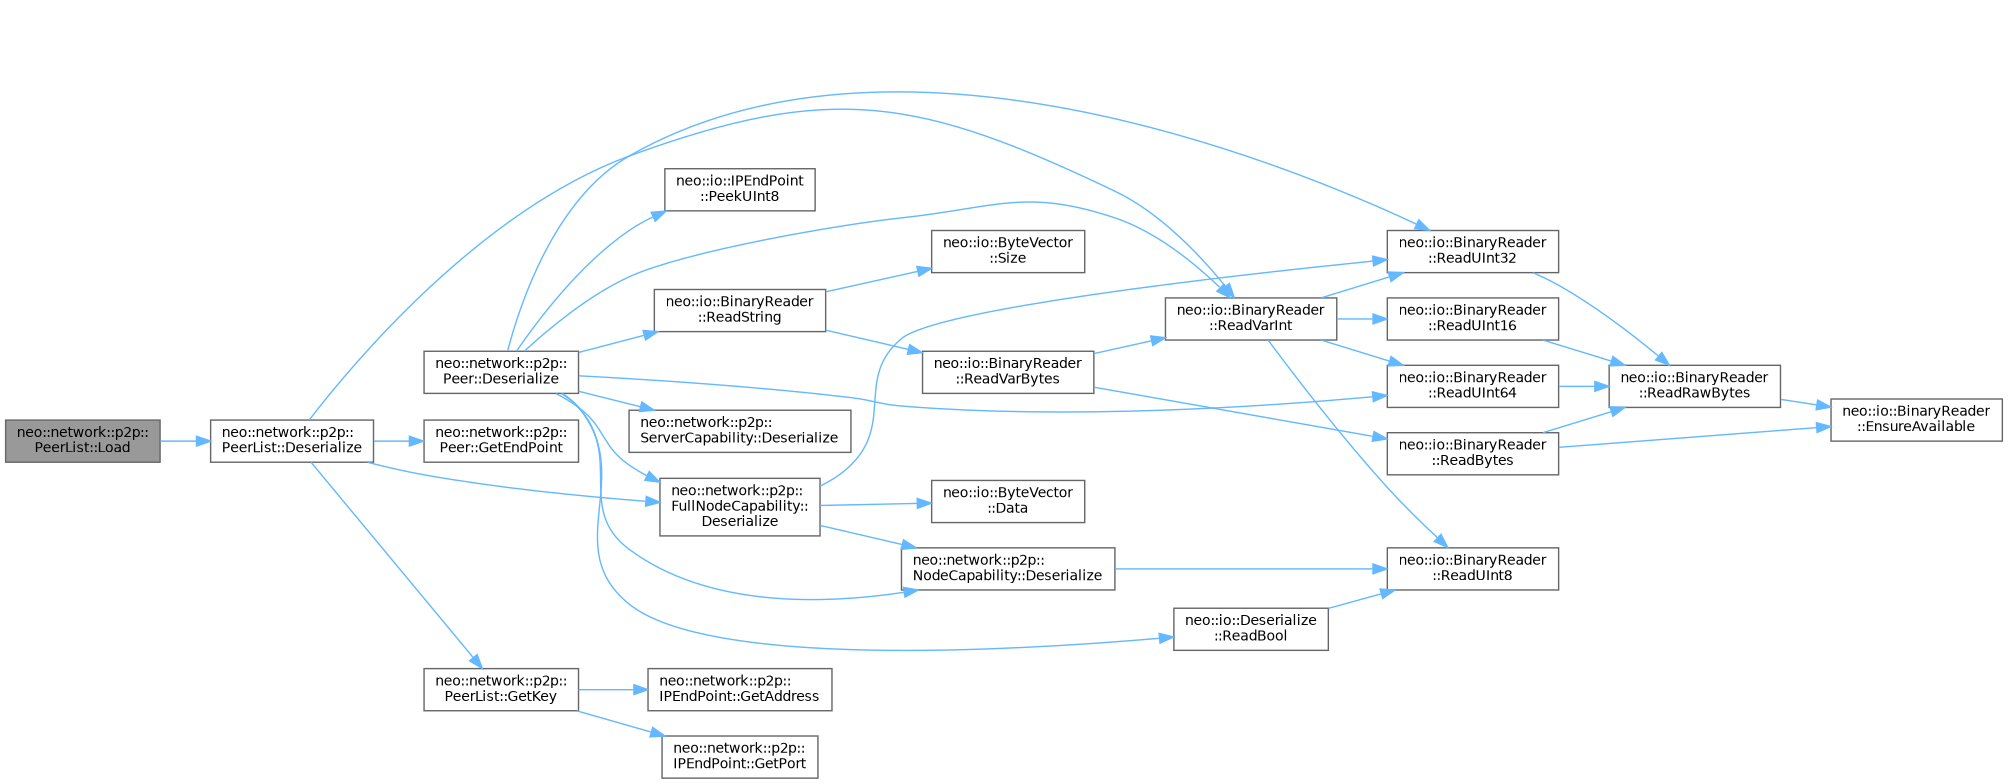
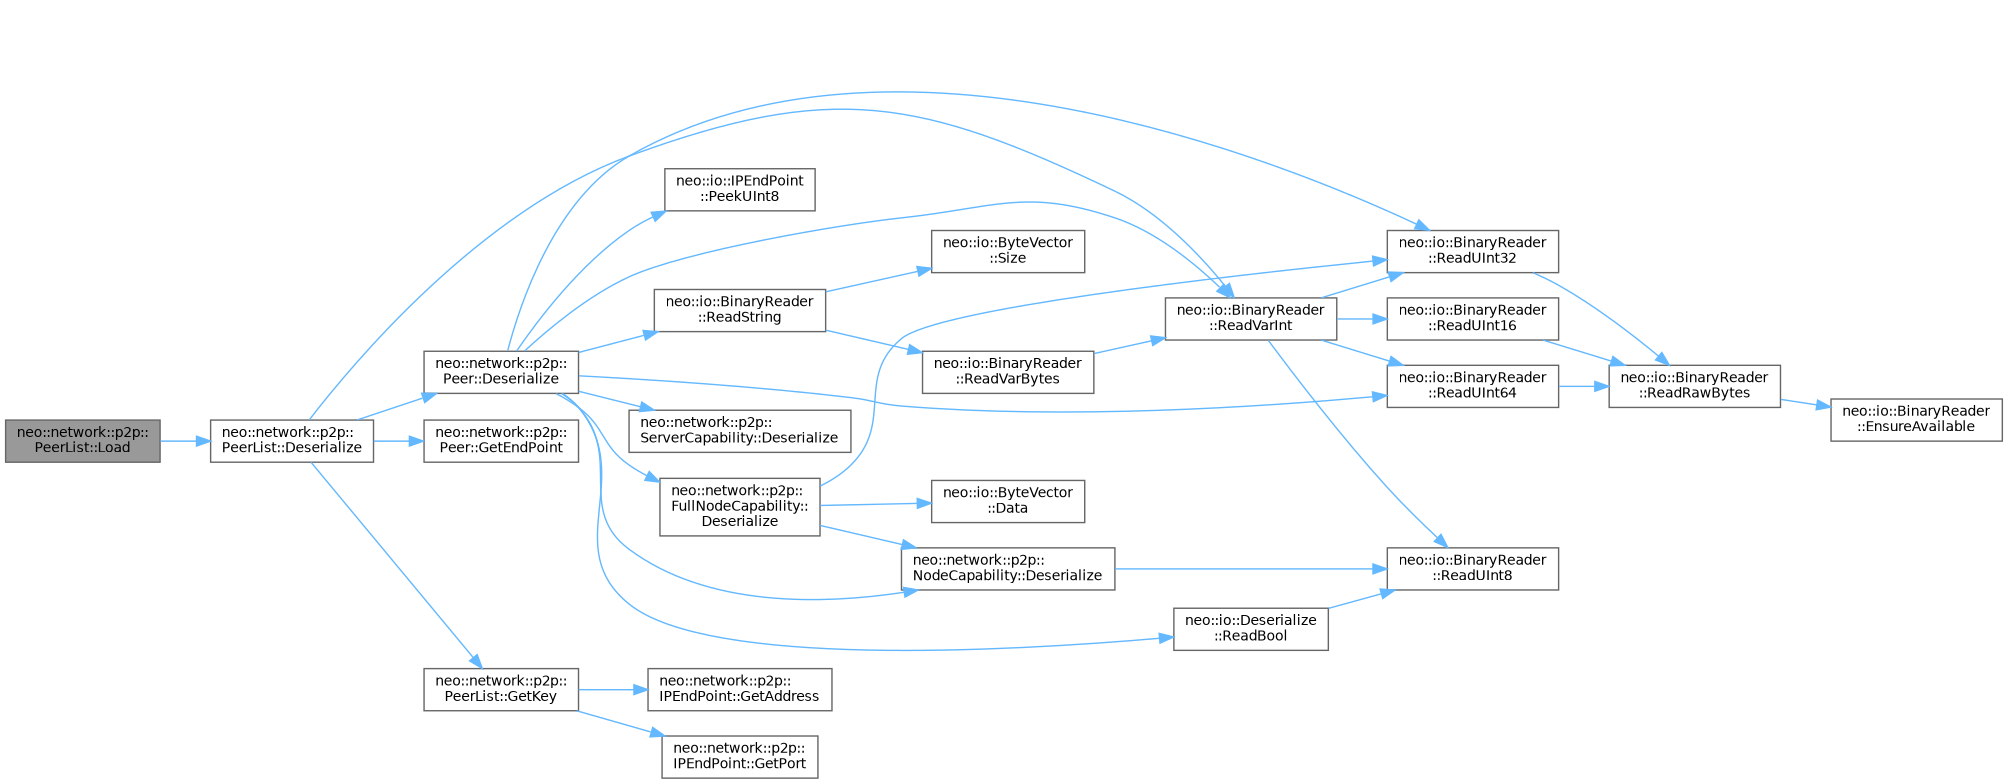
node "neo::io::BinaryReader ::ReadBytes": removed
edge "neo::network::p2p:: PeerList::Deserialize" -> "neo::network::p2p:: FullNodeCapability:: Deserialize": now "neo::network::p2p:: PeerList::Deserialize" -> "neo::network::p2p:: Peer::Deserialize"
